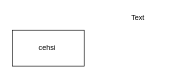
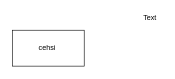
node "Text": moved (138, 18) -> (150, 18)
